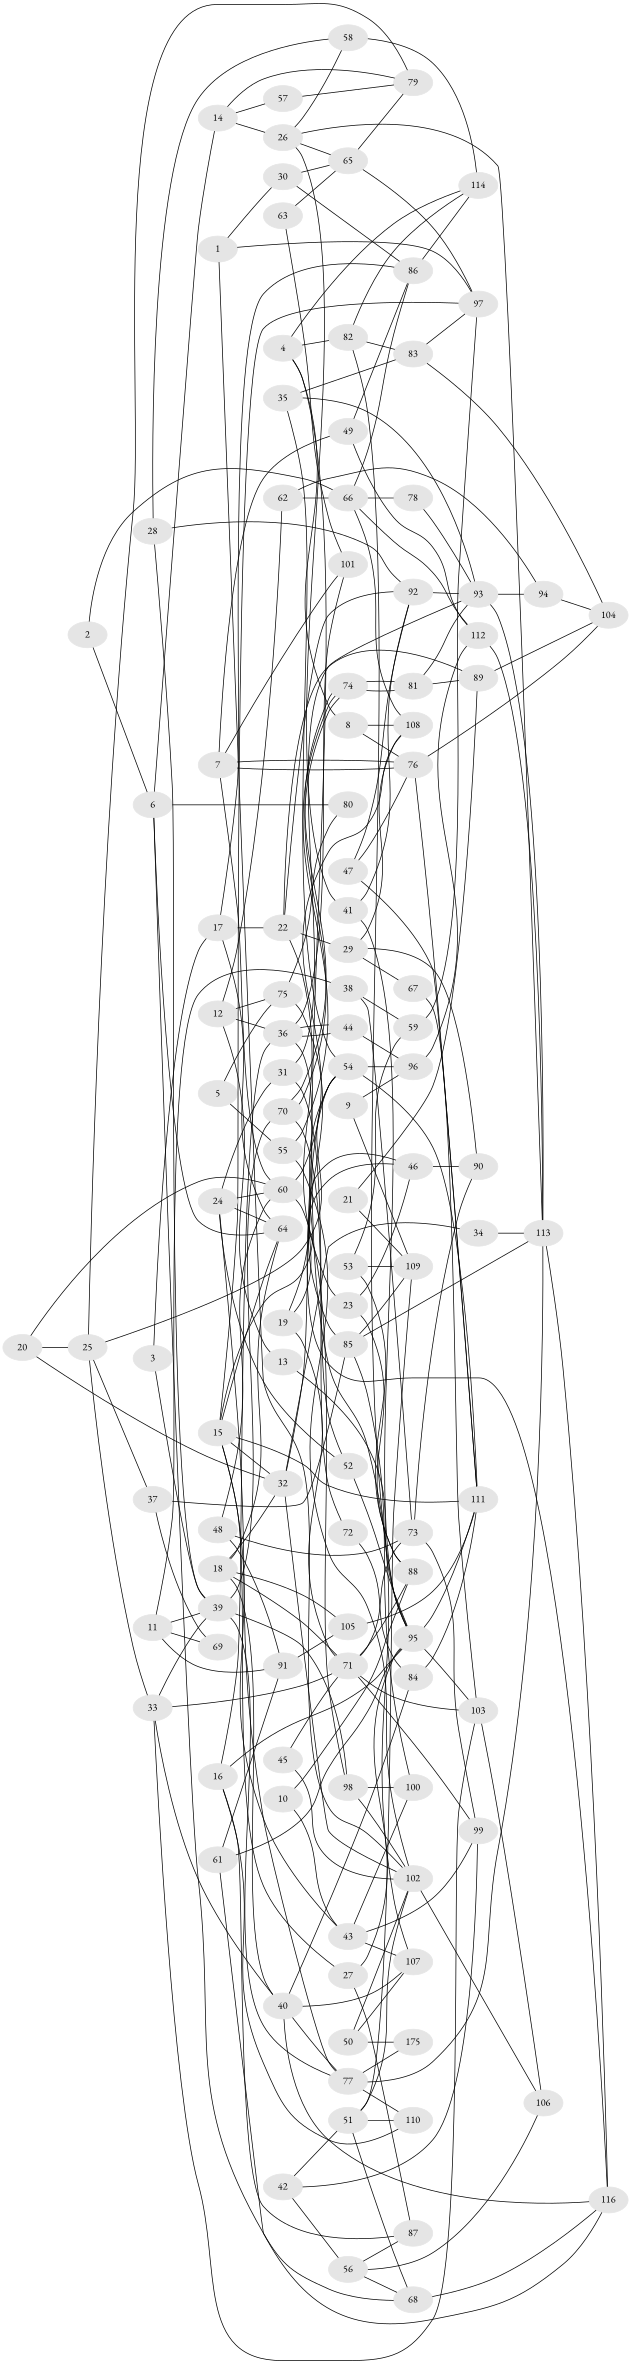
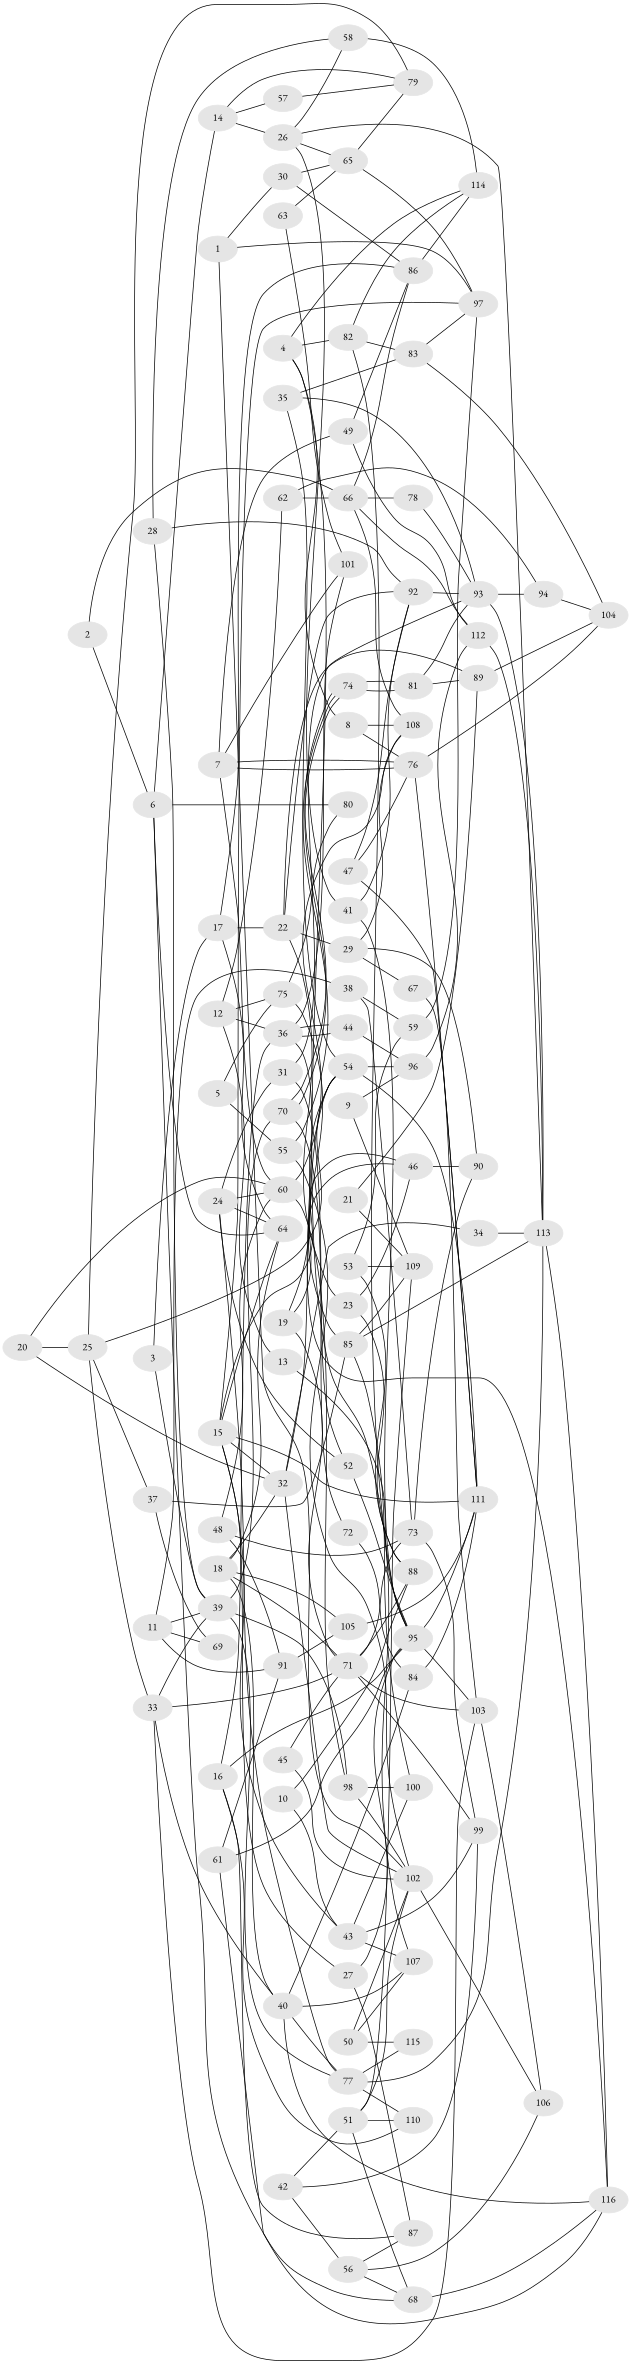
node "175": label "175" -> "115"
